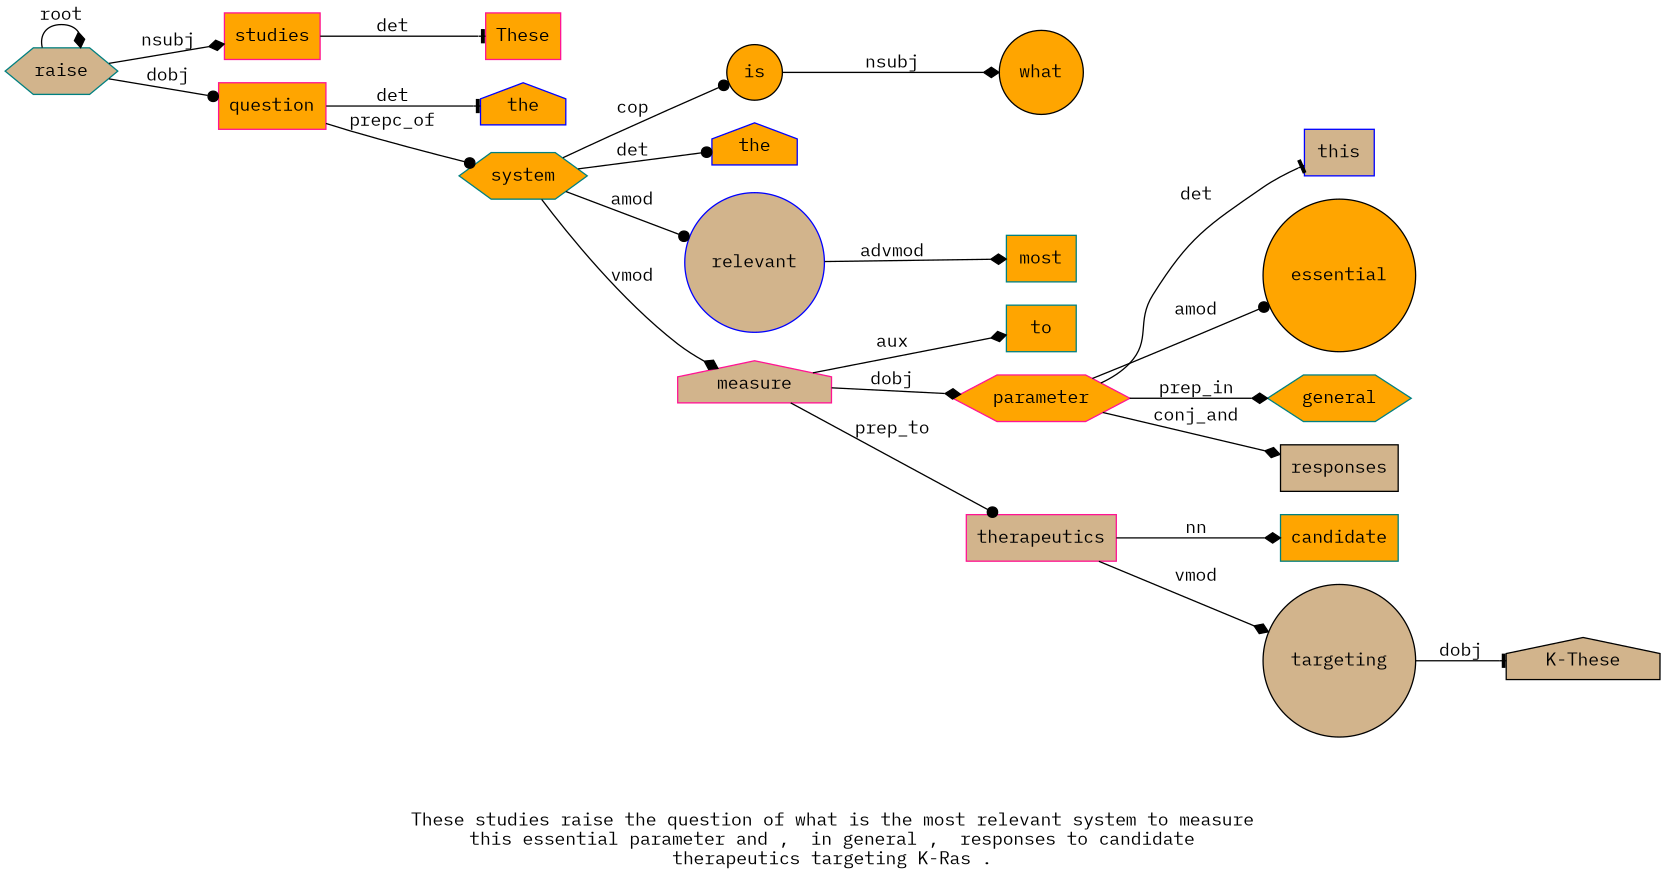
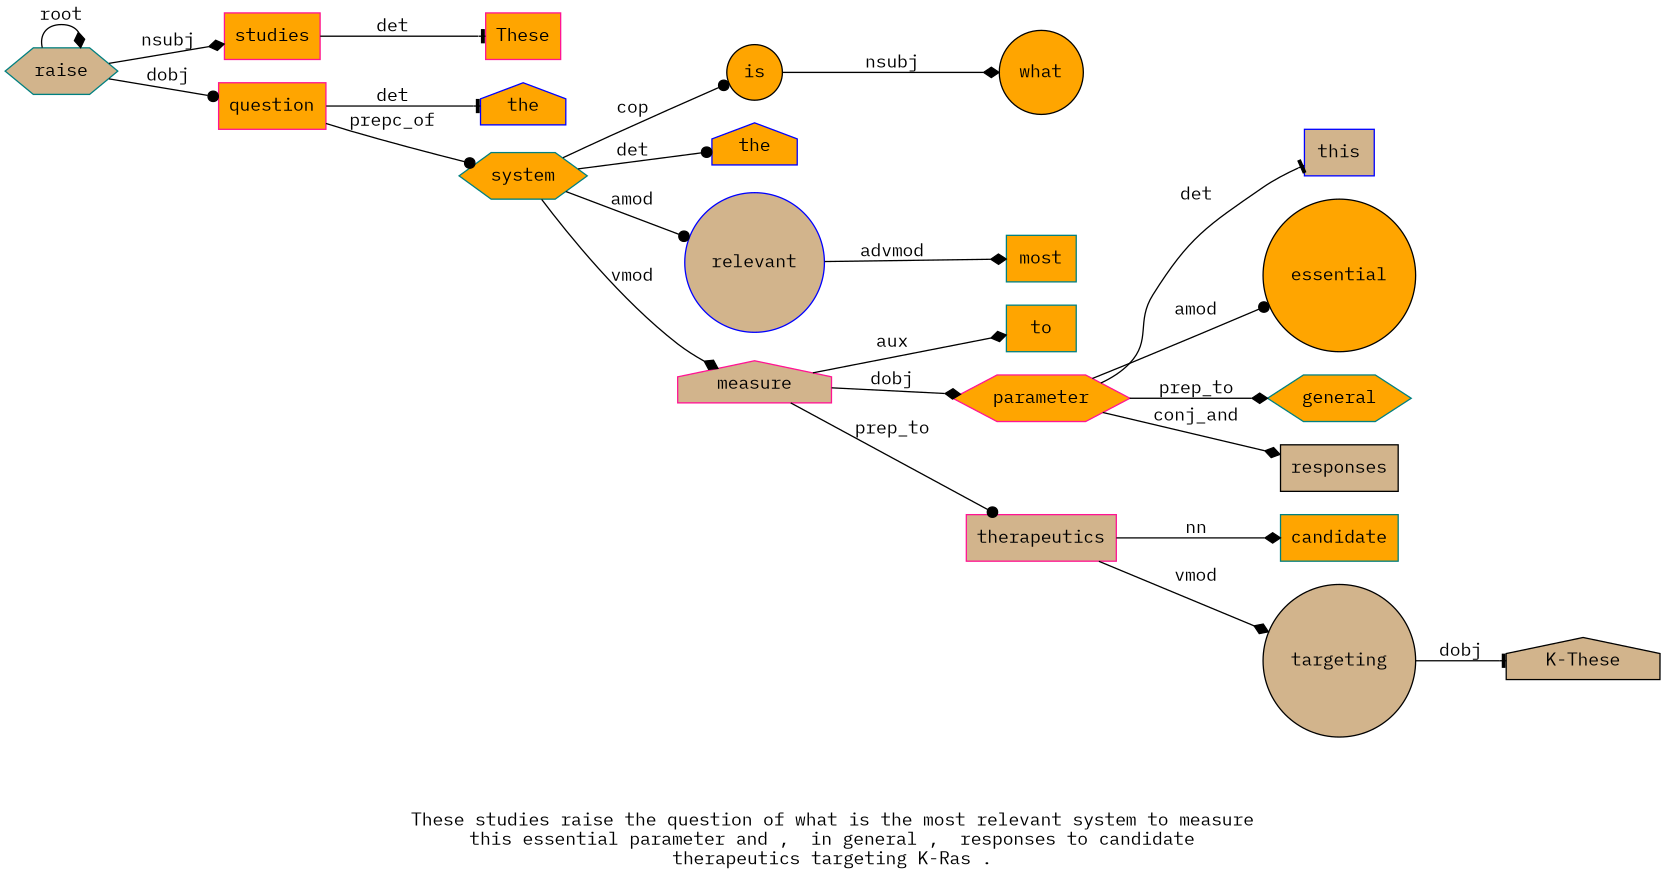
edge "parameter" -> "general": label "prep_in" -> "prep_to"
